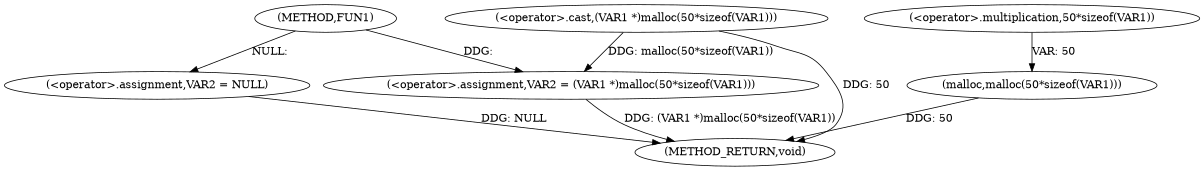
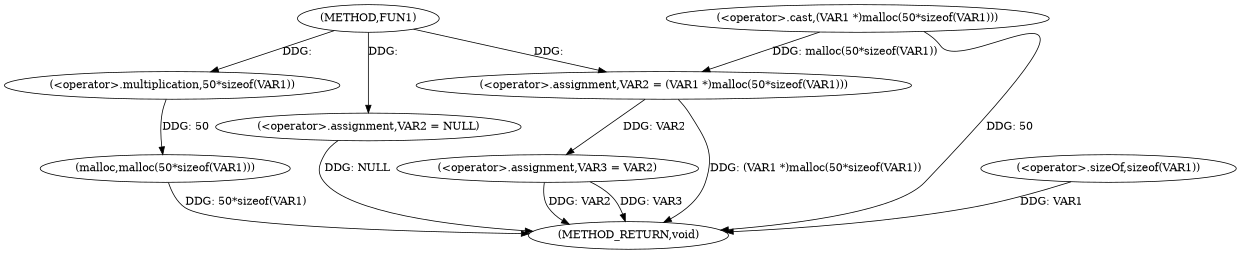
edge "(METHOD,FUN1)" -> "(<operator>.multiplication,50*sizeof(VAR1))": added, label "DDG:"
edge "(METHOD,FUN1)" -> "(<operator>.assignment,VAR2 = NULL)": label "NULL: " -> "DDG: "
edge "(<operator>.multiplication,50*sizeof(VAR1))" -> "(malloc,malloc(50*sizeof(VAR1)))": label "VAR: 50" -> "DDG: 50"
edge "(malloc,malloc(50*sizeof(VAR1)))" -> "(METHOD_RETURN,void)": label "DDG: 50" -> "DDG: 50*sizeof(VAR1)"
node "(<operator>.assignment,VAR3 = VAR2)": added
node "(<operator>.sizeOf,sizeof(VAR1))": added
